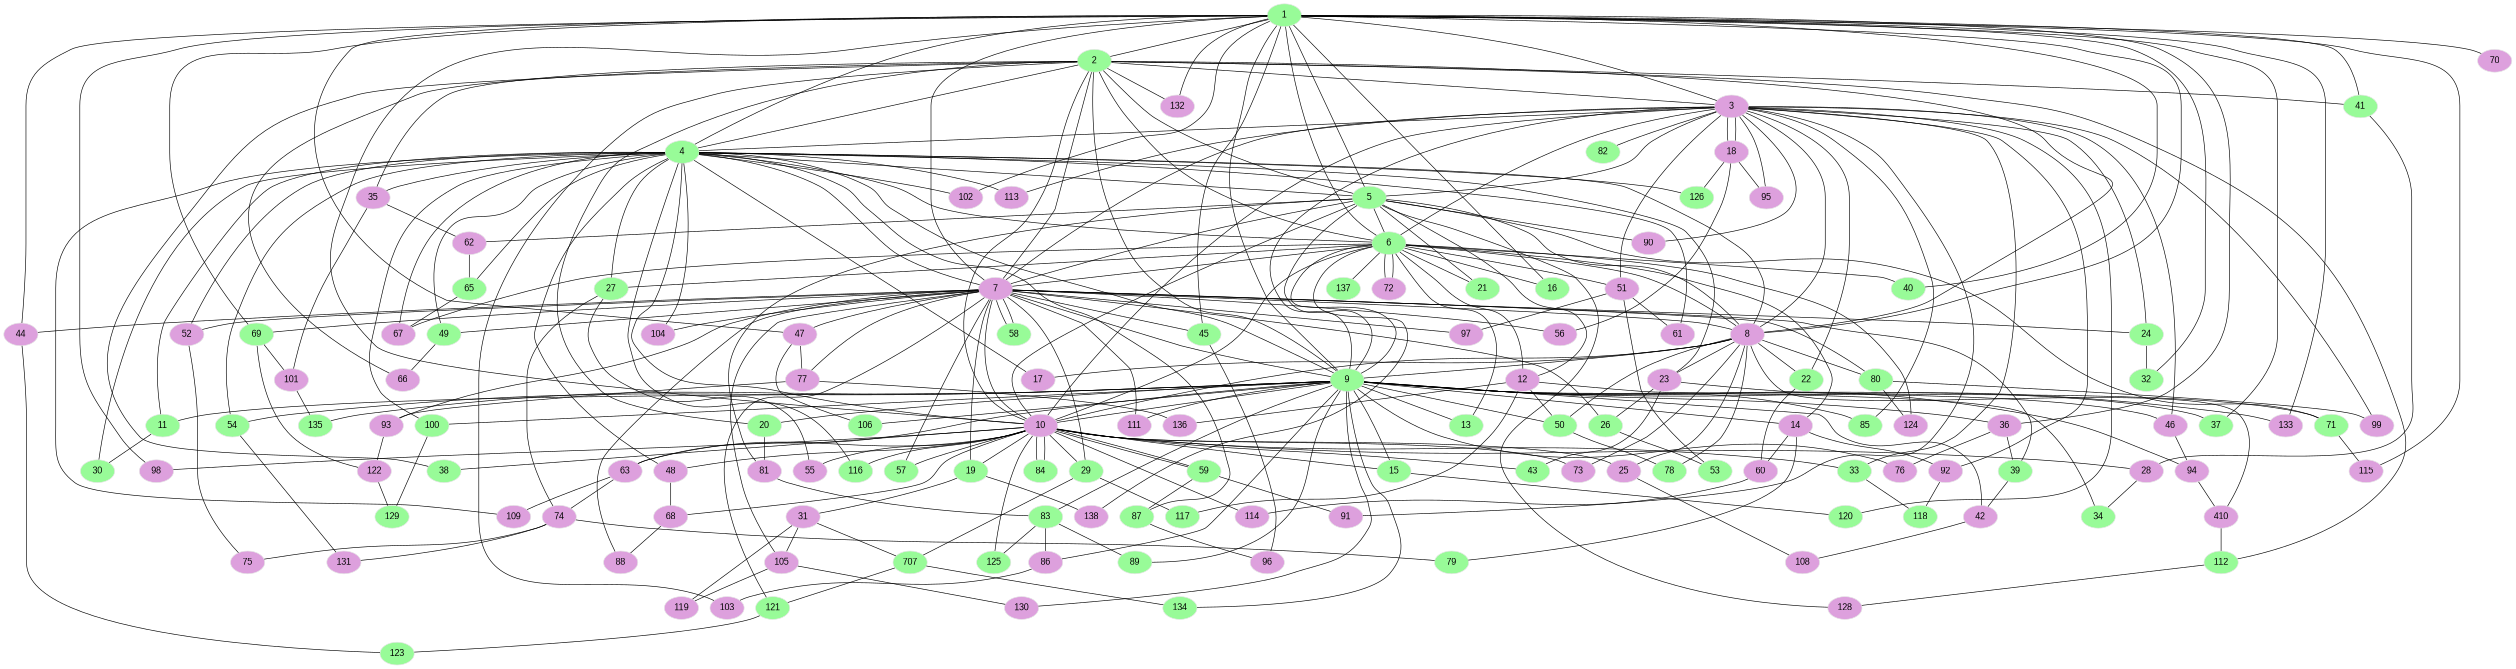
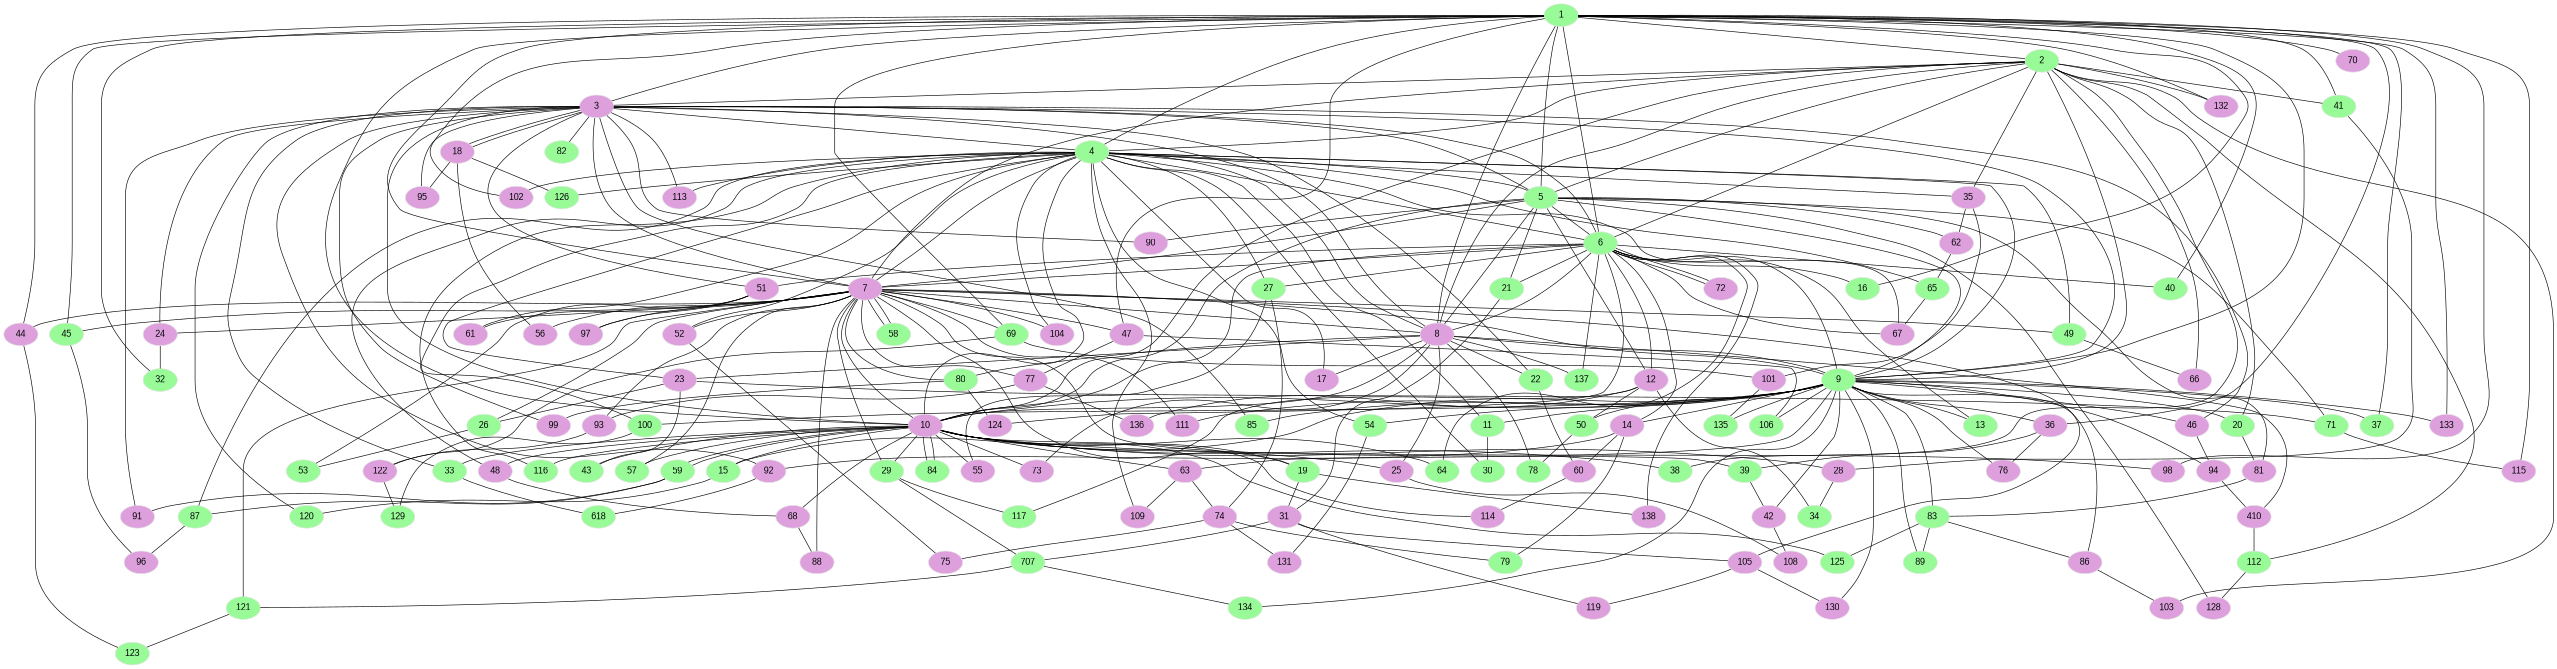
node "24": fillcolor palegreen -> plum
edge "8" -- "50": now "8" -- "137"
edge "21" -- "31": added
node "64": added
node "118": label "118" -> "618"
